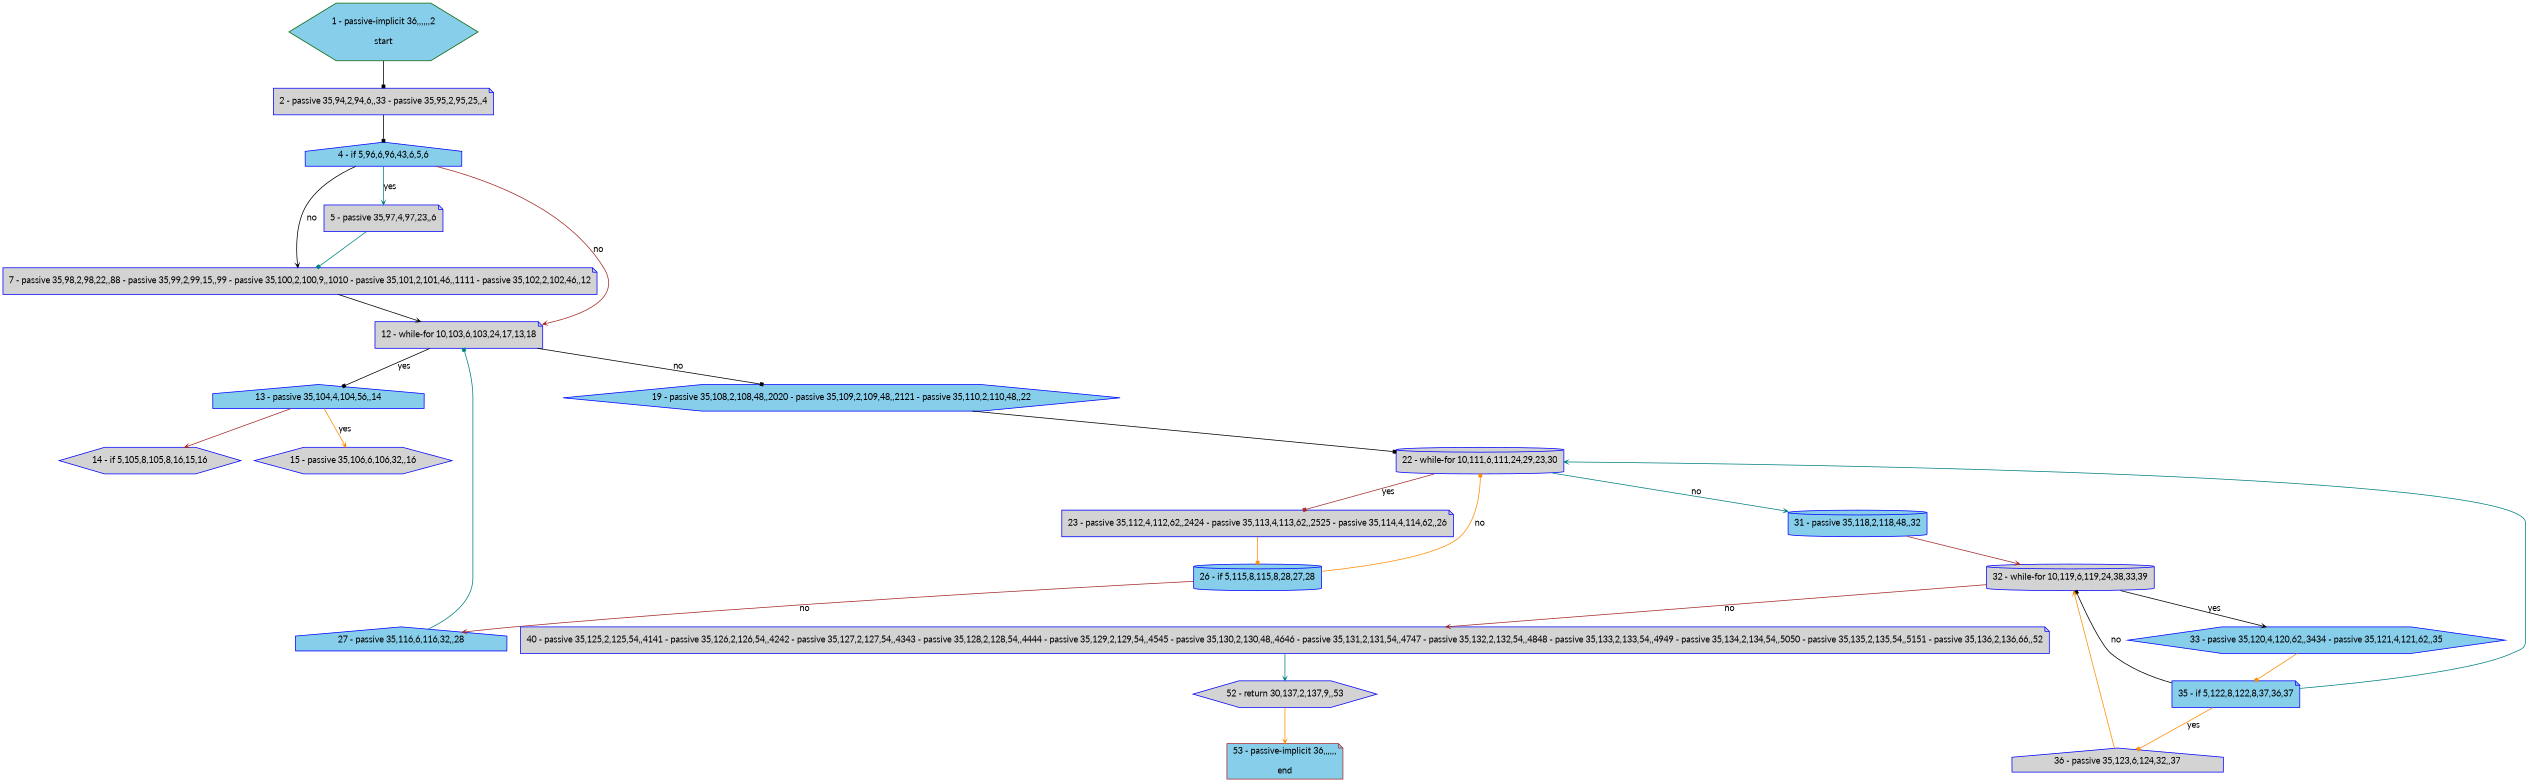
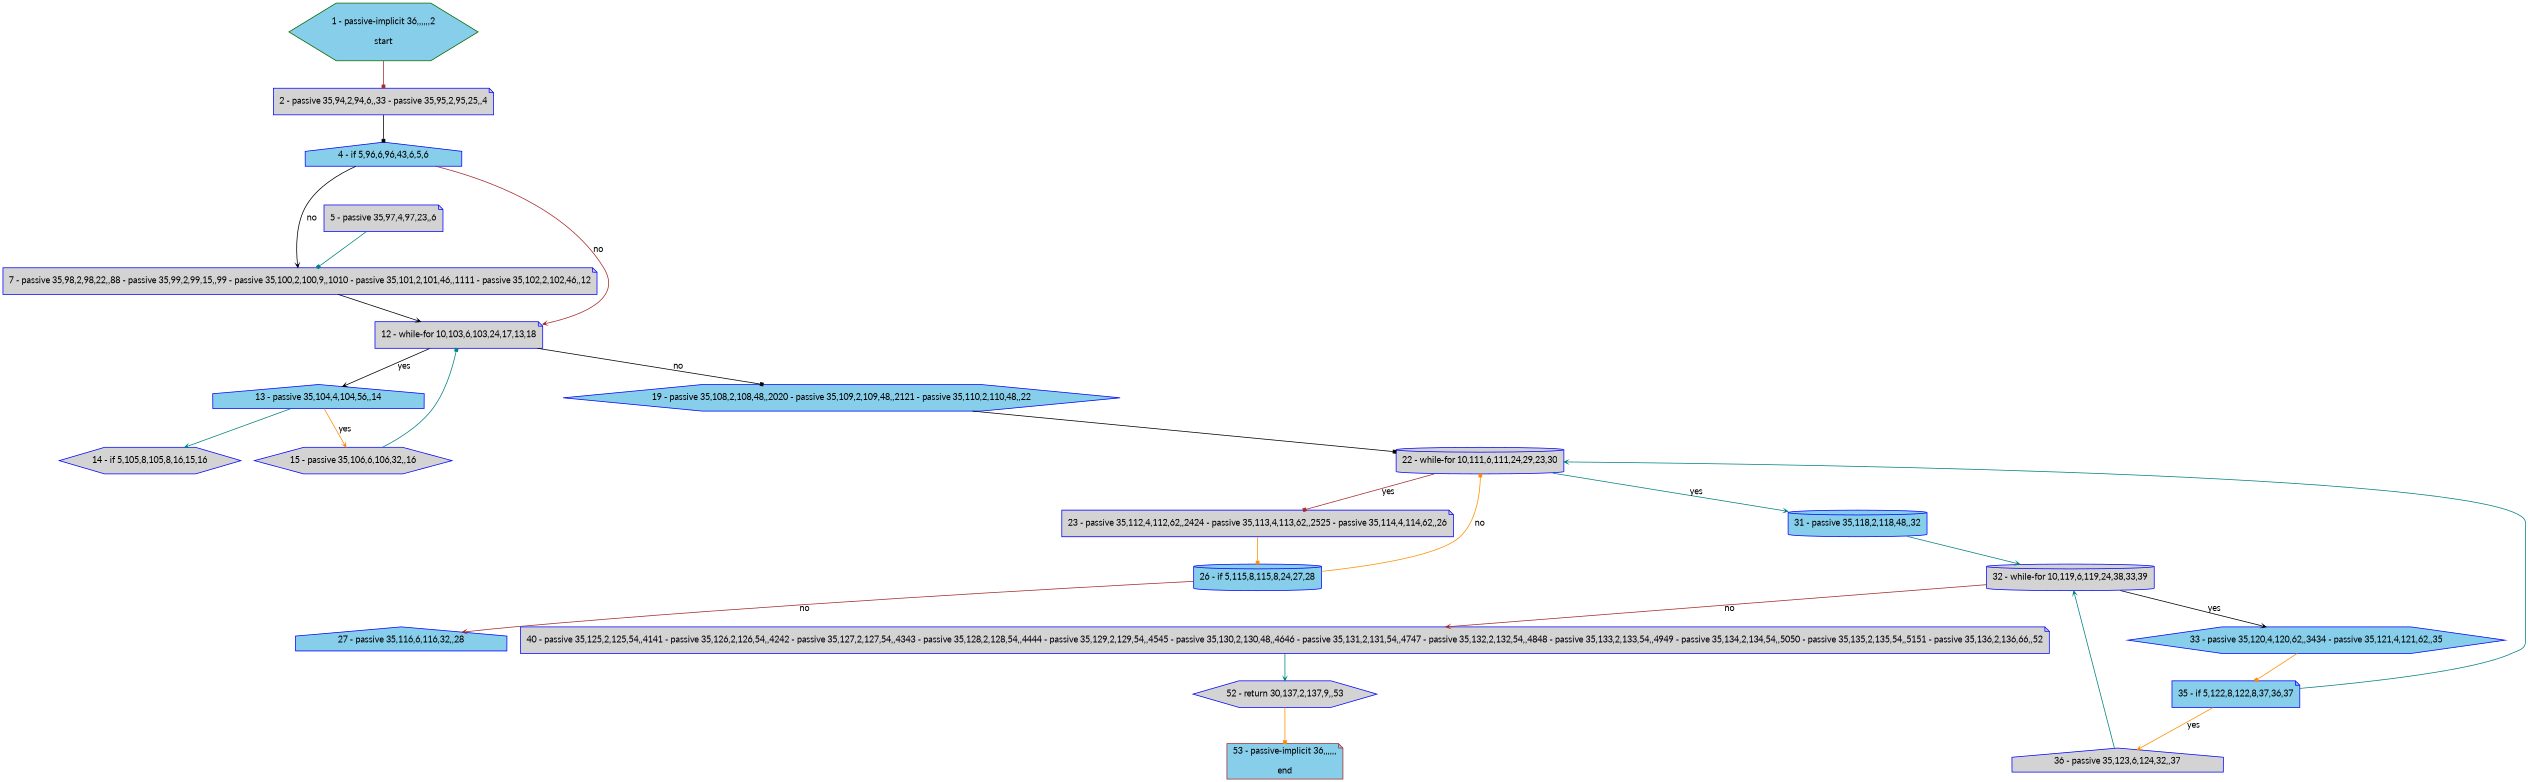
edge "1 - passive-implicit 36,,,,,,2 start" -> "2 - passive 35,94,2,94,6,,33 - passive 35,95,2,95,25,,4": color black -> brown
edge "4 - if 5,96,6,96,43,6,5,6" -> "5 - passive 35,97,4,97,23,,6": removed, label "yes"
edge "12 - while-for 10,103,6,103,24,17,13,18" -> "13 - passive 35,104,4,104,56,,14": arrowhead box -> vee
edge "13 - passive 35,104,4,104,56,,14" -> "14 - if 5,105,8,105,8,16,15,16": color brown -> teal
edge "22 - while-for 10,111,6,111,24,29,23,30" -> "31 - passive 35,118,2,118,48,,32": label "no" -> "yes"
edge "27 - passive 35,116,6,116,32,,28" -> "12 - while-for 10,103,6,103,24,17,13,18": now "15 - passive 35,106,6,106,32,,16" -> "12 - while-for 10,103,6,103,24,17,13,18"
edge "31 - passive 35,118,2,118,48,,32" -> "32 - while-for 10,119,6,119,24,38,33,39": color brown -> teal
node "26 - if 5,115,8,115,8,28,27,28": label "26 - if 5,115,8,115,8,28,27,28" -> "26 - if 5,115,8,115,8,24,27,28"
edge "35 - if 5,122,8,122,8,37,36,37" -> "32 - while-for 10,119,6,119,24,38,33,39": removed, label "no"
edge "36 - passive 35,123,6,124,32,,37" -> "32 - while-for 10,119,6,119,24,38,33,39": color darkorange -> teal
edge "52 - return 30,137,2,137,9,,53" -> "53 - passive-implicit 36,,,,,, end": arrowhead vee -> box
edge "35 - if 5,122,8,122,8,37,36,37" -> "36 - passive 35,123,6,124,32,,37": arrowhead box -> vee
